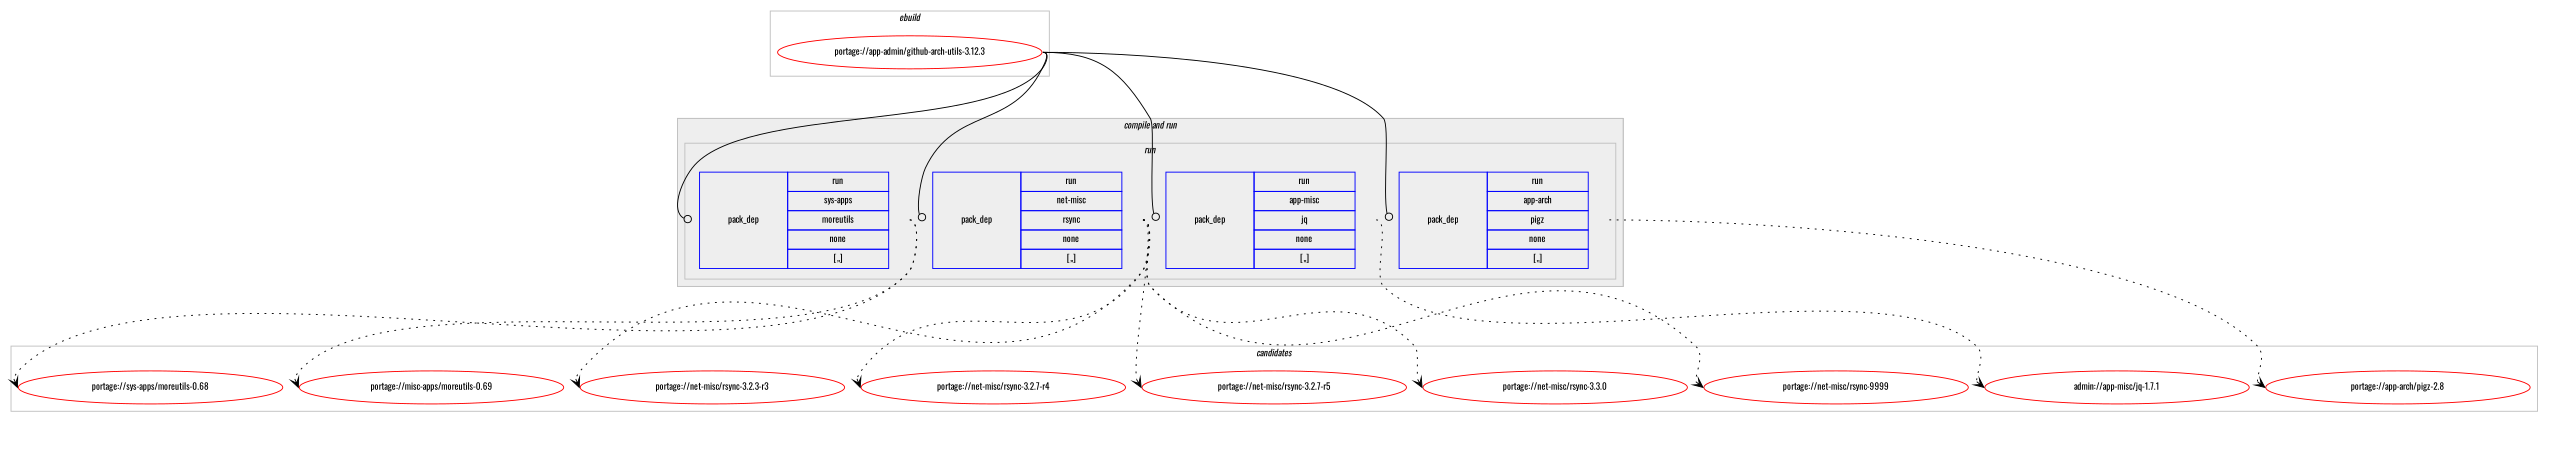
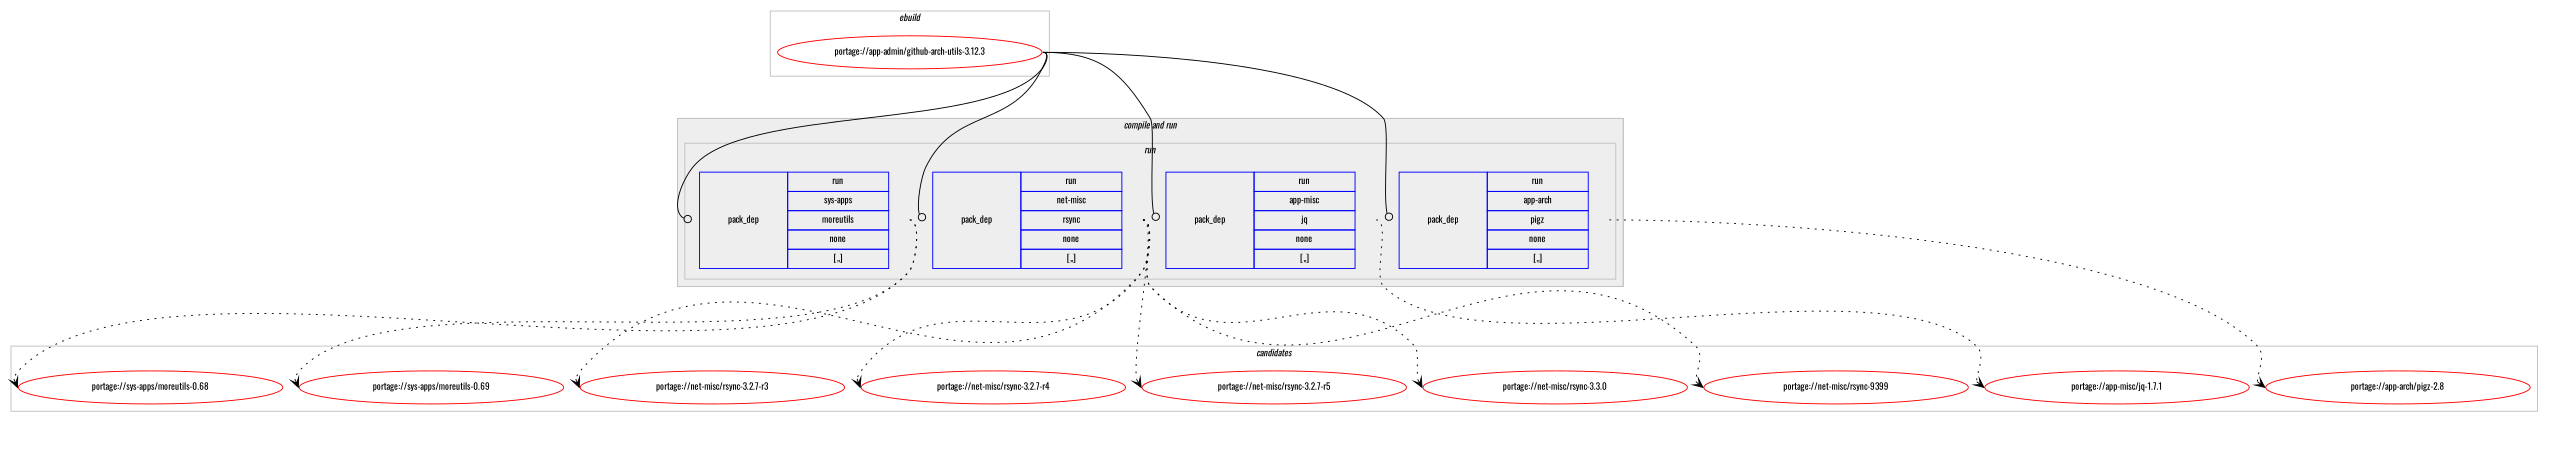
node "portage://misc-apps/moreutils-0.69": label "portage://misc-apps/moreutils-0.69" -> "portage://sys-apps/moreutils-0.69"
node "portage://net-misc/rsync-3.2.3-r3": label "portage://net-misc/rsync-3.2.3-r3" -> "portage://net-misc/rsync-3.2.7-r3"
node "portage://net-misc/rsync-9999": label "portage://net-misc/rsync-9999" -> "portage://net-misc/rsync-9399"
node "admin://app-misc/jq-1.7.1": label "admin://app-misc/jq-1.7.1" -> "portage://app-misc/jq-1.7.1"
